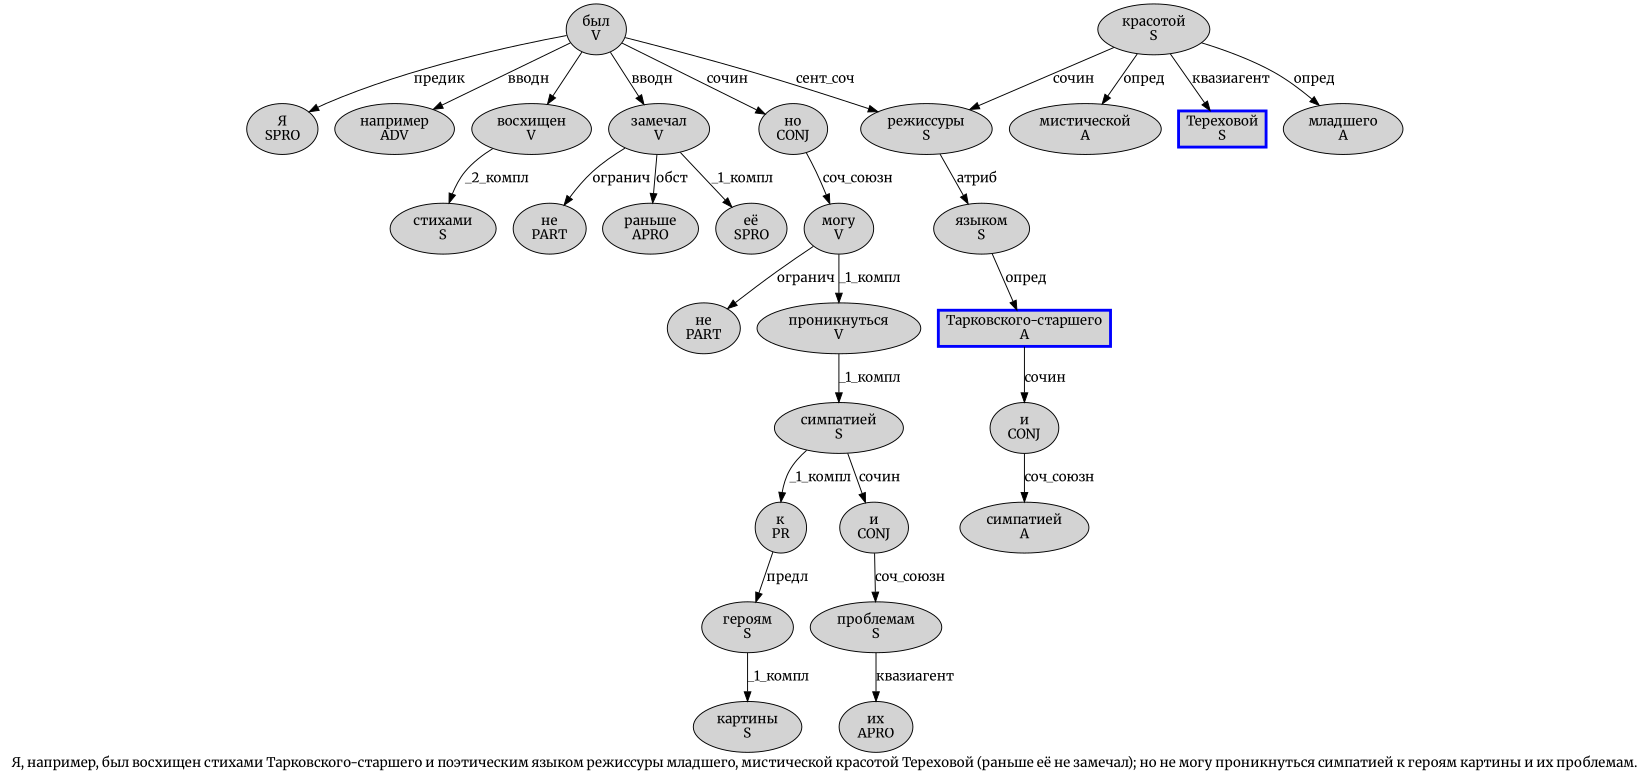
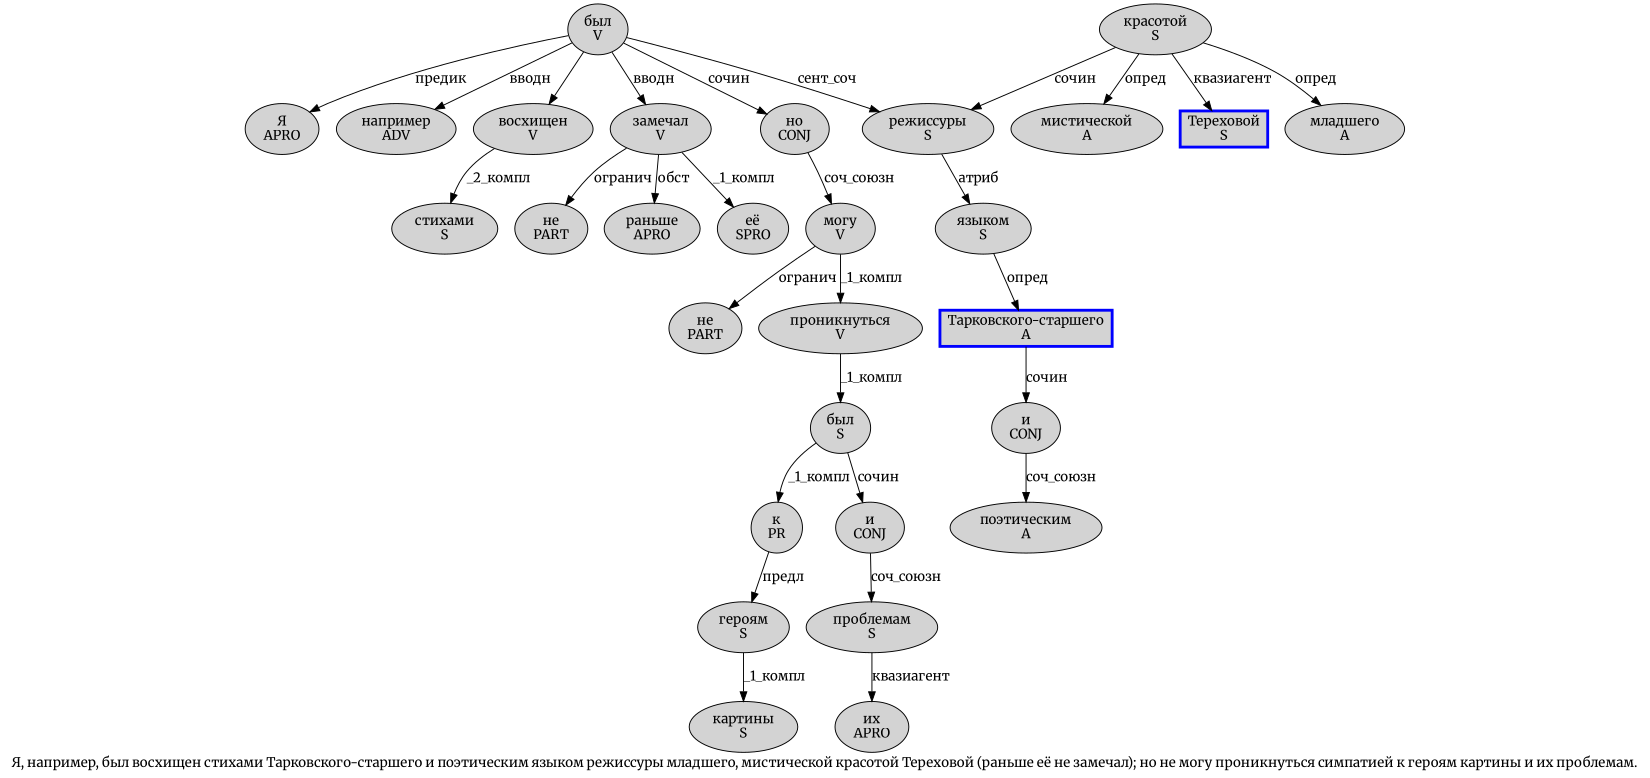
node "Я SPRO": label "Я SPRO" -> "Я APRO"
node "симпатией S": label "симпатией S" -> "был S"
node "симпатией A": label "симпатией A" -> "поэтическим A"
